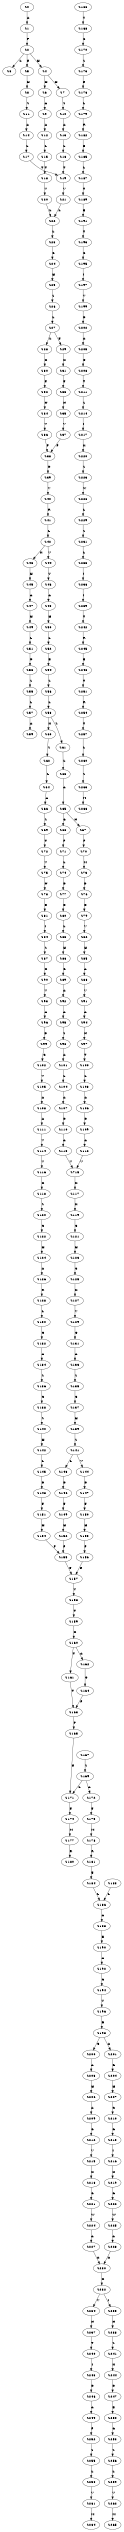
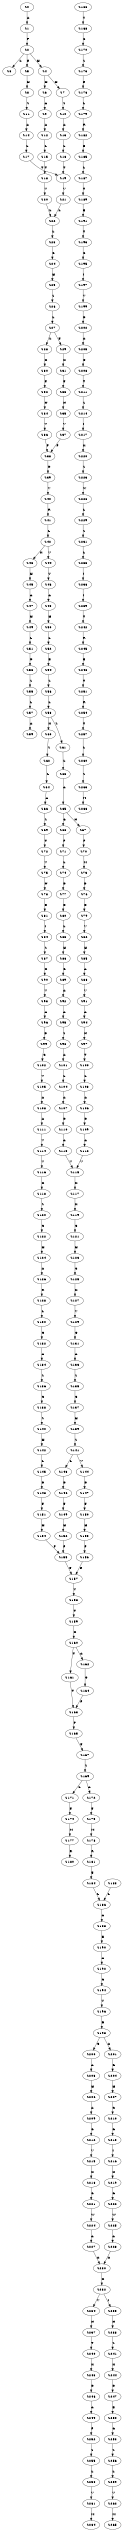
node "S715": label "S715" -> "S115"
edge "S165" -> "S171": now "S165" -> "S167"
edge "S240" -> "S243": label "I" -> "K"
